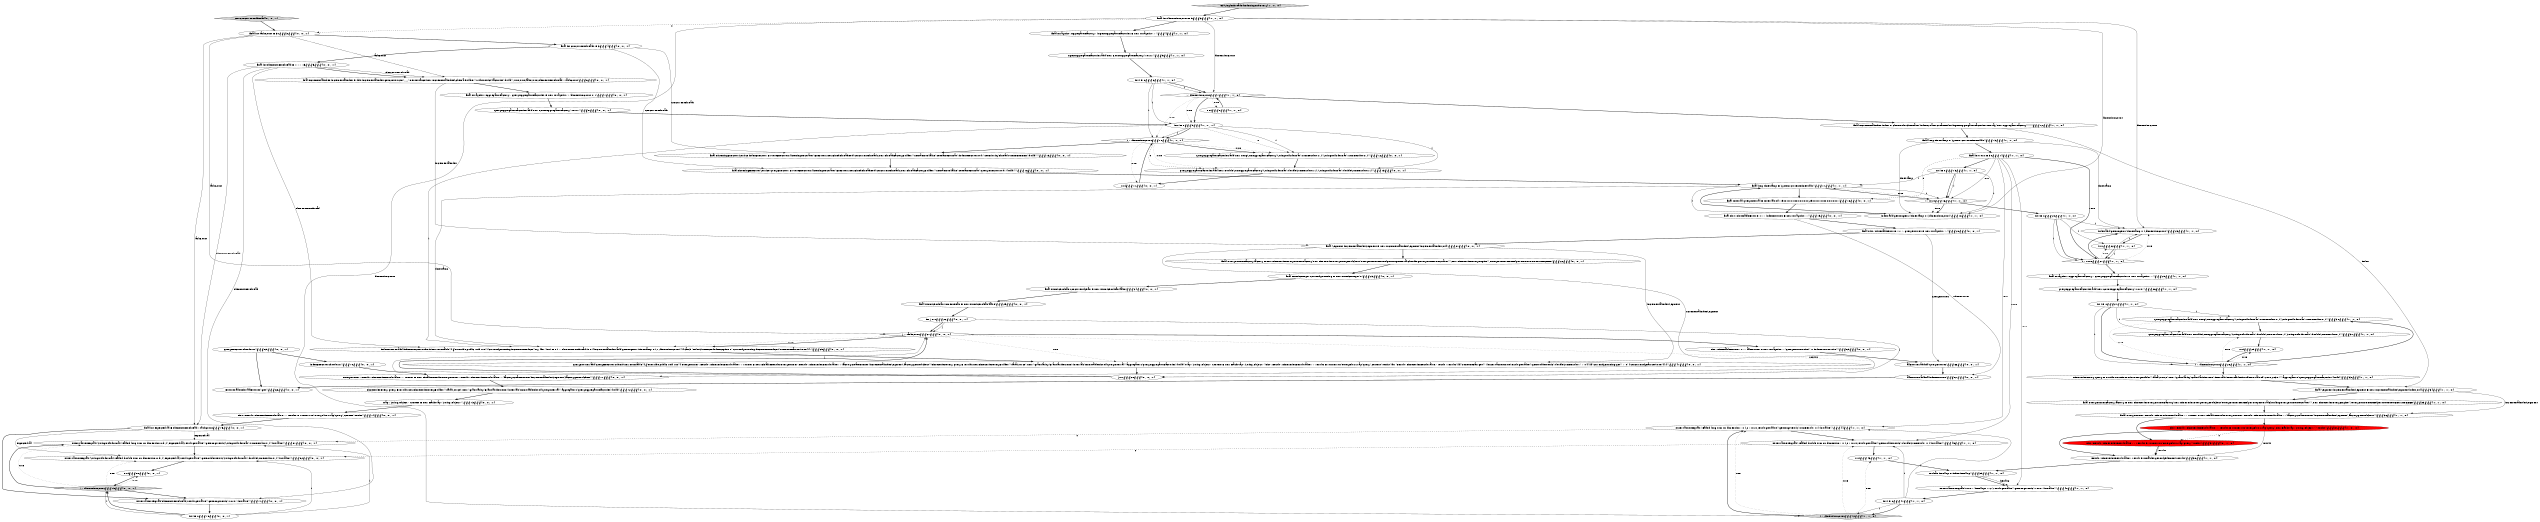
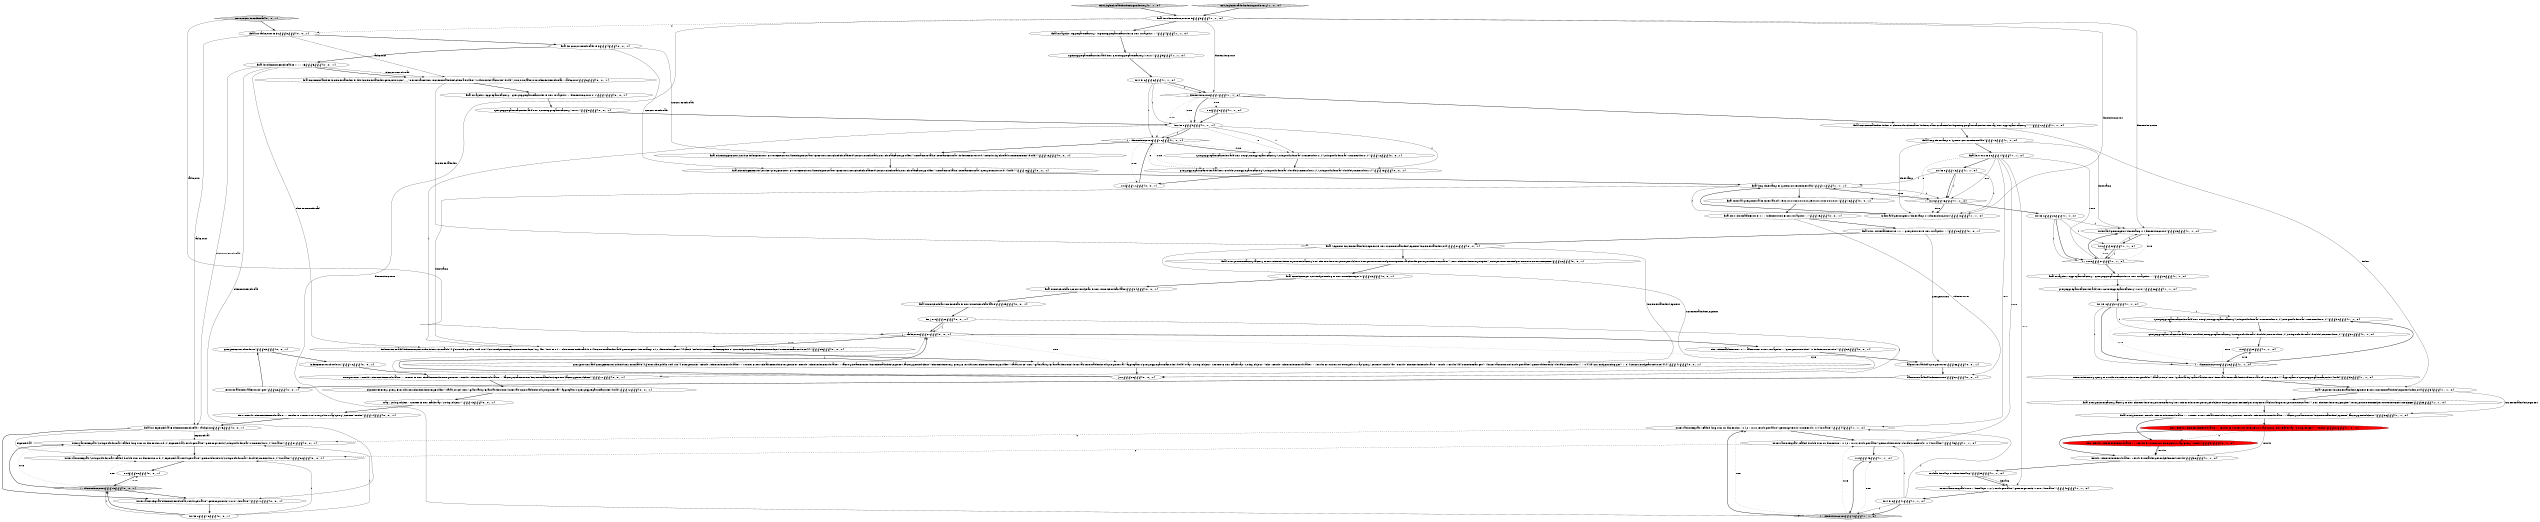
node "testSingleThreadedIndexingAndQuery['0', '1', '0']": added
edge "++i@@@8@@@['1', '1', '0']" -> "i < dimensionCount@@@7@@@['1', '1', '0']": now "++i@@@8@@@['1', '1', '0']" -> "int i = 0@@@9@@@['1', '1', '1']"
edge "final int rows = 50@@@14@@@['1', '1', '0']" -> "i < rows@@@21@@@['1', '1', '0']": style bold -> solid
edge "final int taskCount = 30@@@3@@@['0', '0', '1']" -> "j < taskCount@@@27@@@['0', '0', '1']": now "testConcurrentAddRead['0', '0', '1']" -> "j < taskCount@@@27@@@['0', '0', '1']"
edge "j < taskCount@@@27@@@['0', '0', '1']" -> "j++@@@28@@@['0', '0', '1']": label "results" -> "true"
edge "queryExecutor.shutdown()@@@69@@@['0', '0', '1']" -> "Futures.allAsList(allFutures).get()@@@68@@@['0', '0', '1']": reversed
edge "++i@@@43@@@['1', '1', '0']" -> "boolean isRollup = index.isRollup()@@@39@@@['1', '1', '0']": now "++i@@@43@@@['1', '1', '0']" -> "i < dimensionCount@@@42@@@['1', '1', '0']"
